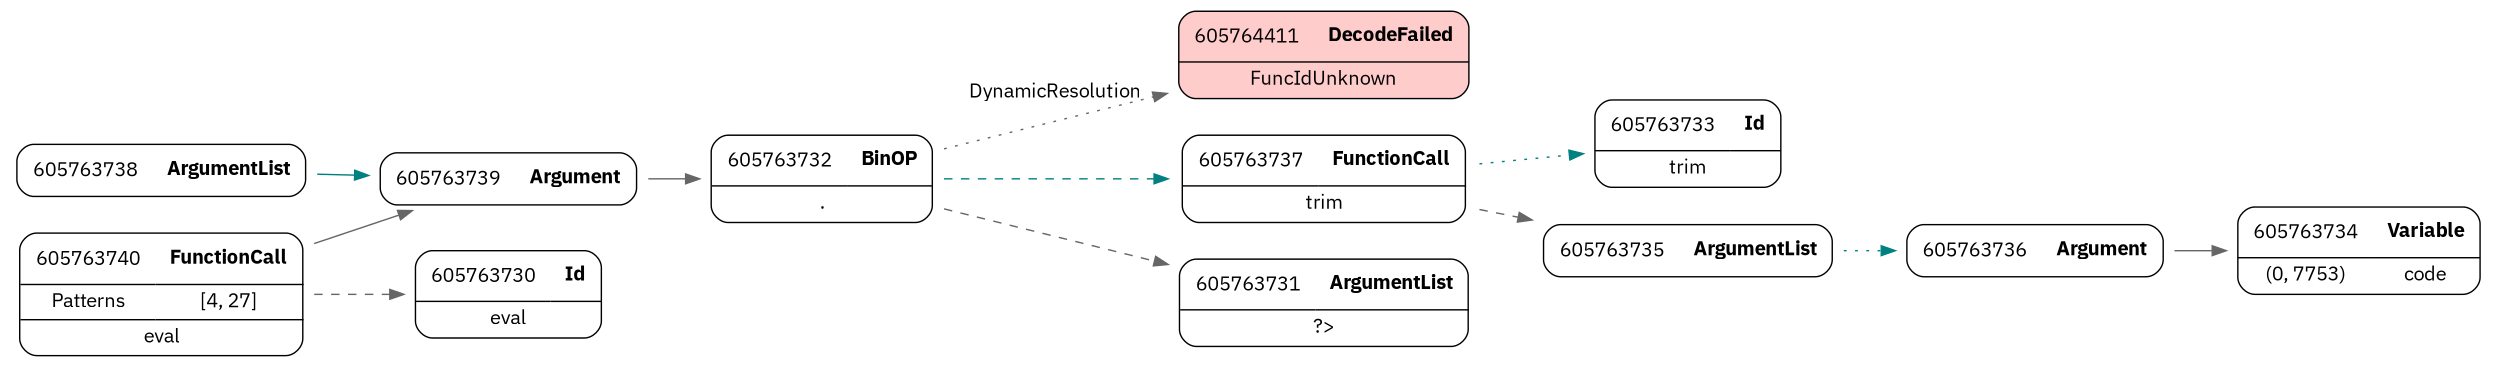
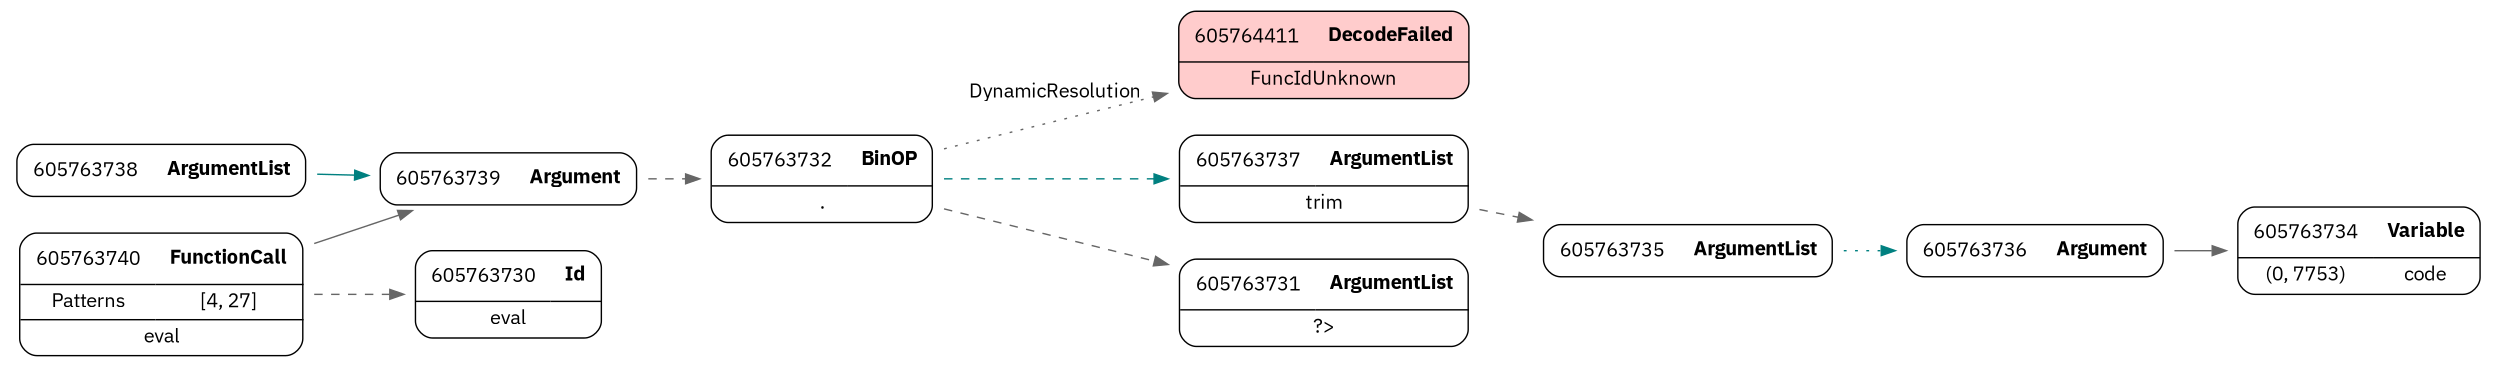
node "605763733": removed
node "605763737": text "FunctionCall" -> "ArgumentList"
edge "605763739" -> "605763732": style solid -> dashed
